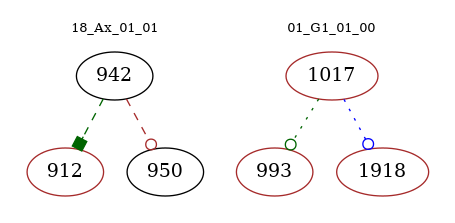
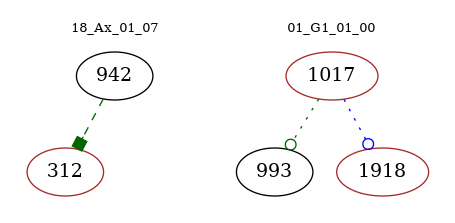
cluster "18_Ax_01_01": label "18_Ax_01_01" -> "18_Ax_01_07"
node "912": label "912" -> "312"
node "950": removed
node "993": color brown -> black
